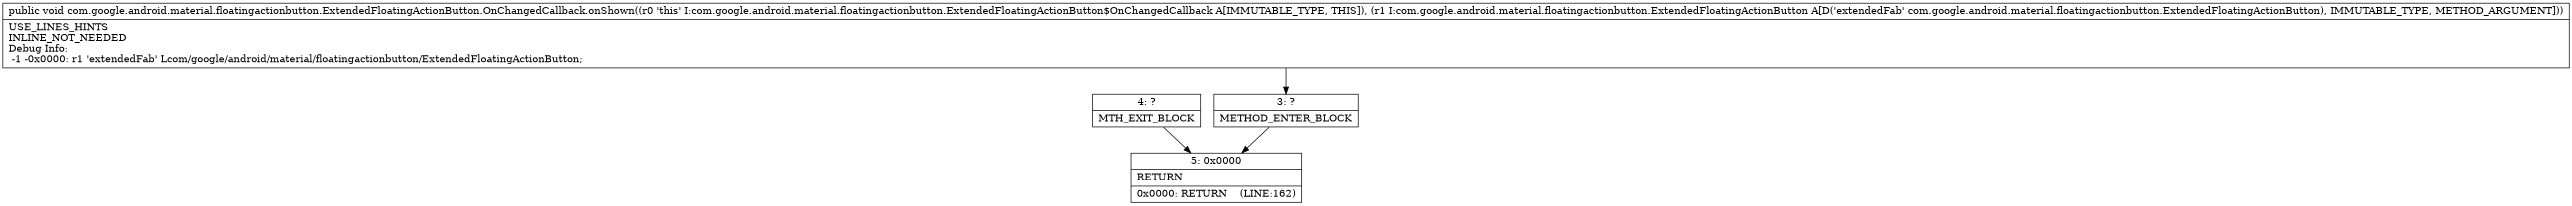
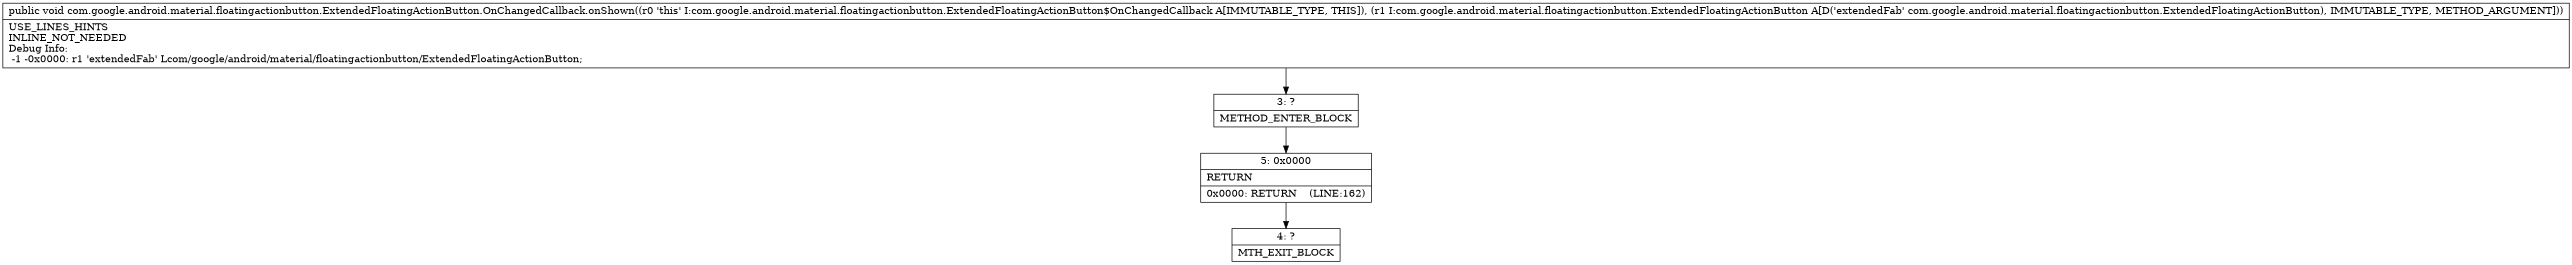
edge "4: ?" -> "5: 0x0000": reversed
